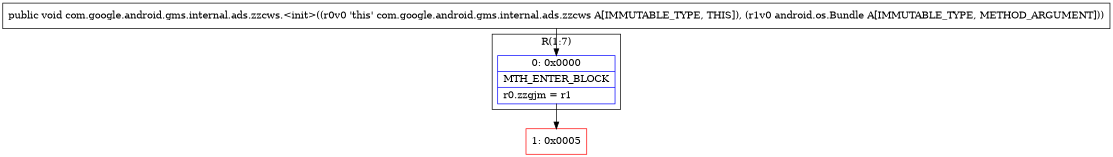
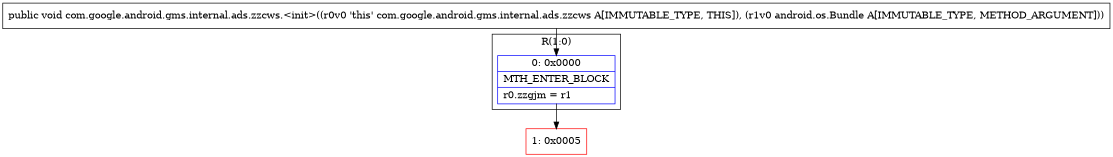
cluster "R(1:7)": label "R(1:7)" -> "R(1:0)"
